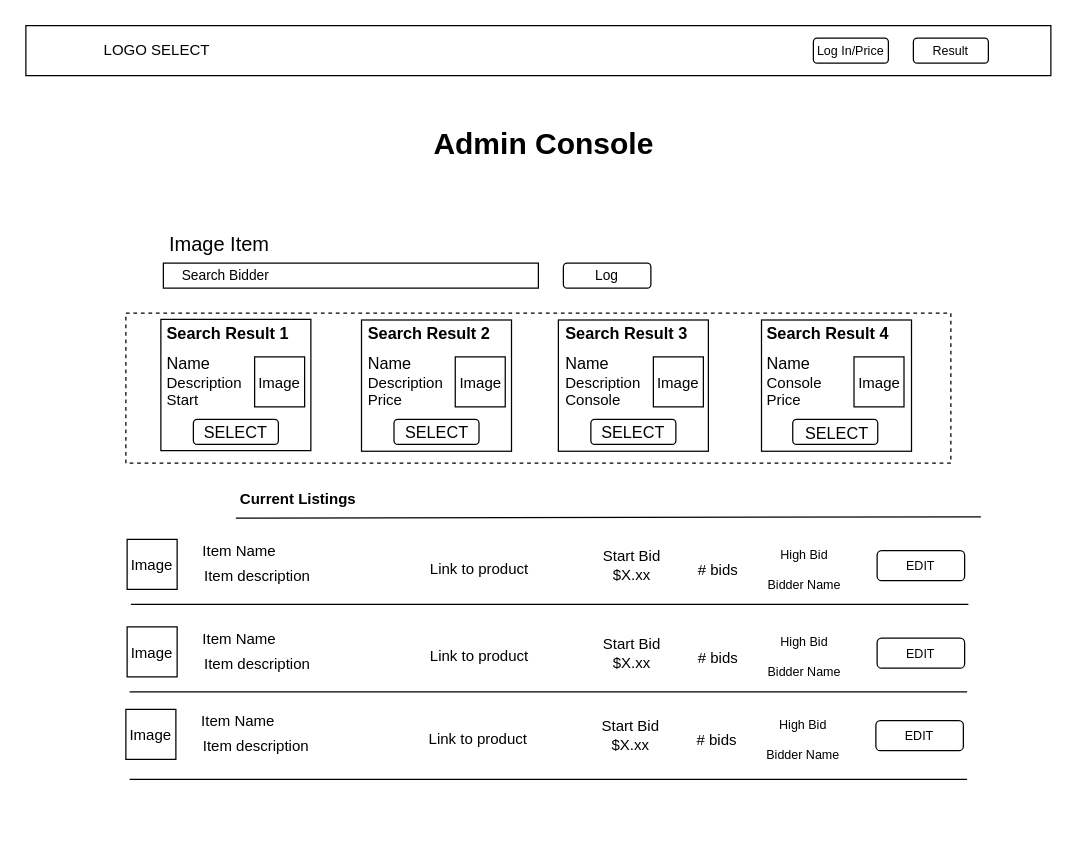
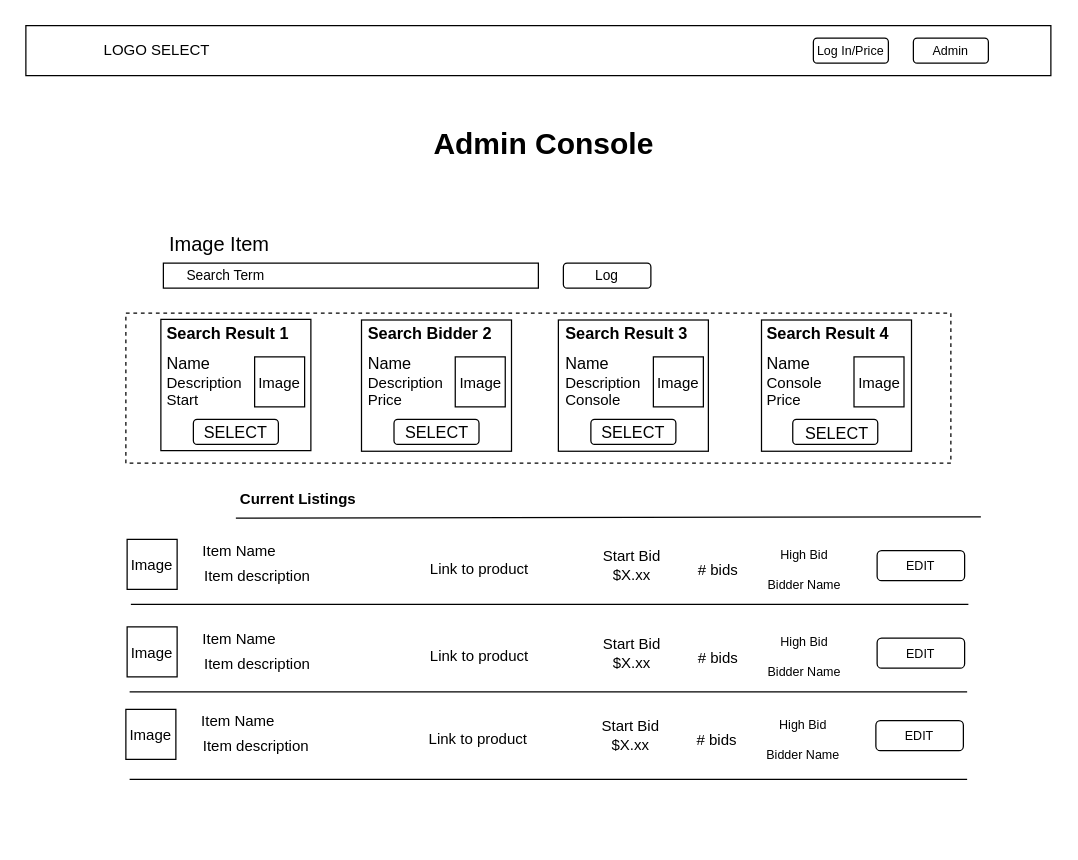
node "Result": label "Result" -> "Admin"
node "Search Bidder": label "Search Bidder" -> "Search Term"
node "Search Result 2 Name Description Price": label "Search Result 2 Name Description Price" -> "Search Bidder 2 Name Description Price"
